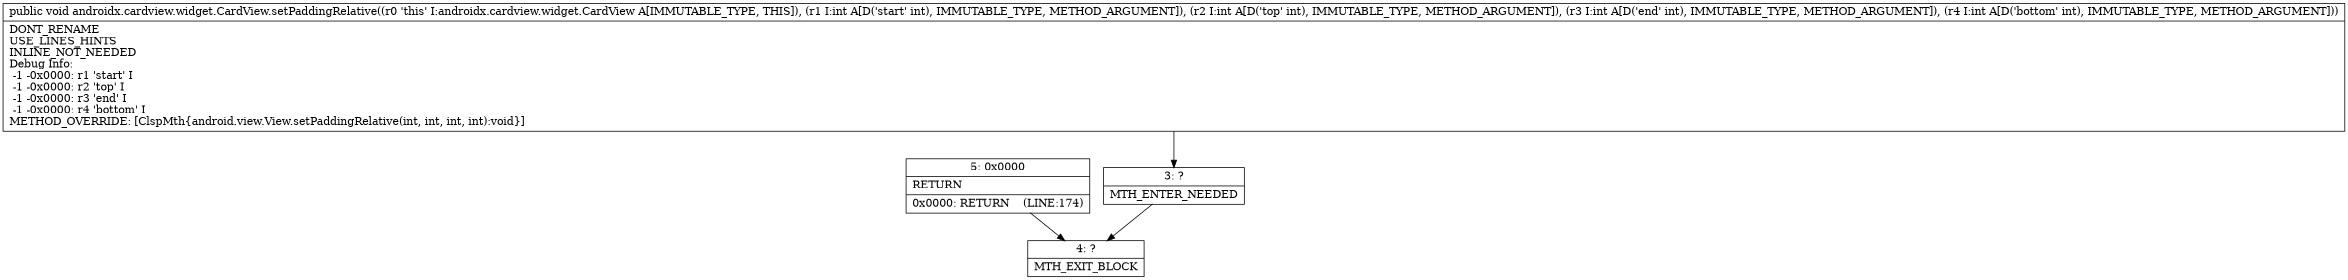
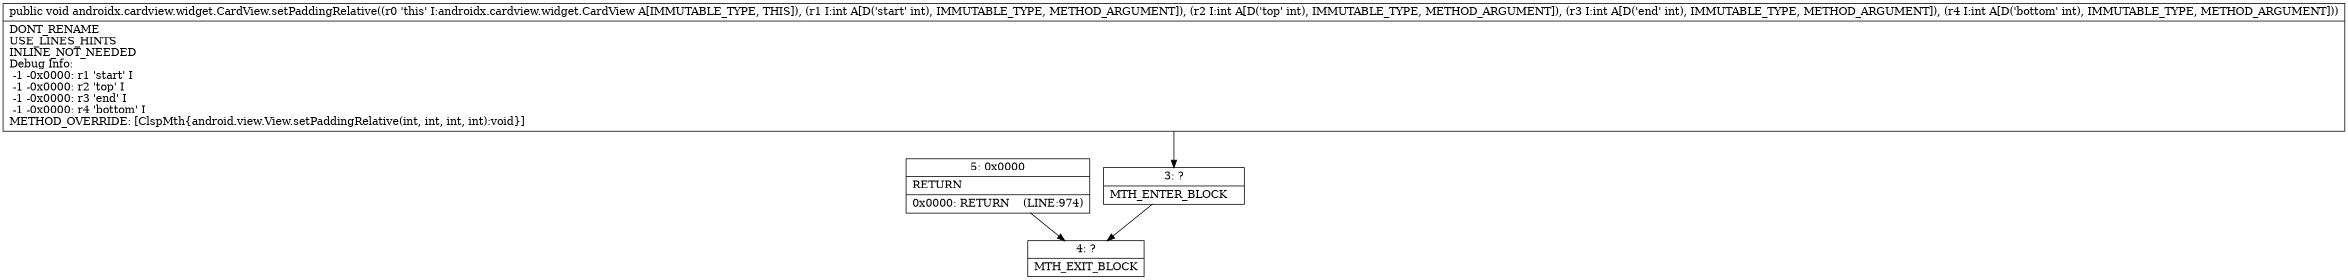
node "3: ?": text "MTH_ENTER_NEEDED" -> "MTH_ENTER_BLOCK"
node "5: 0x0000": text "0x0000: RETURN    (LINE:174)" -> "0x0000: RETURN    (LINE:974)"
